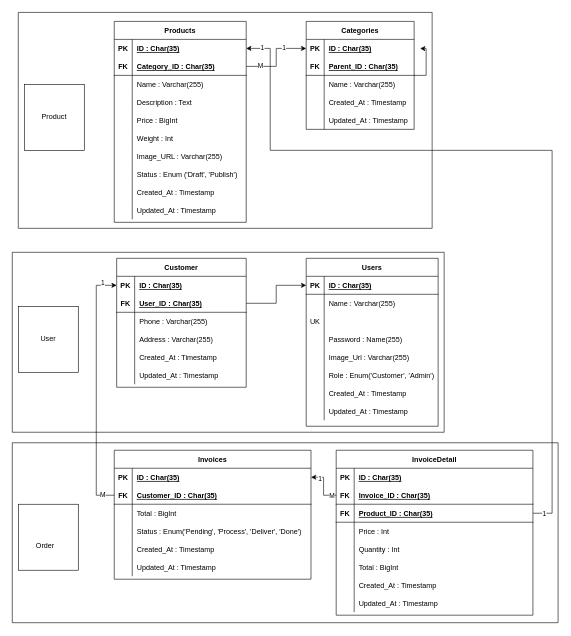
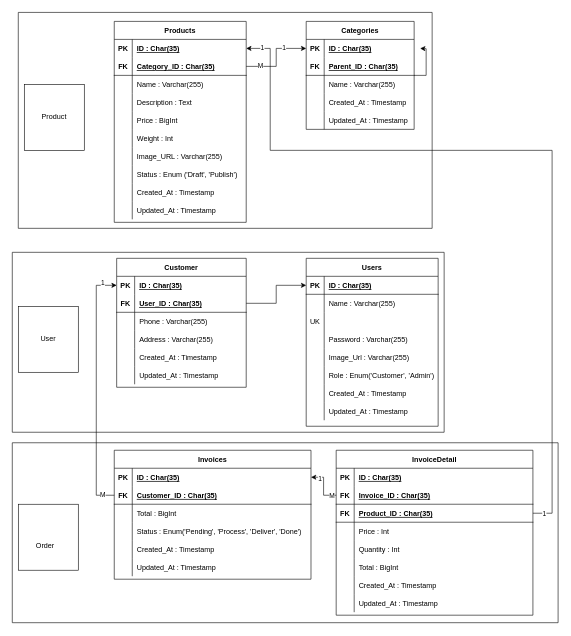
node "Password : Name(255)": label "Password : Name(255)" -> "Password : Varchar(255)"
